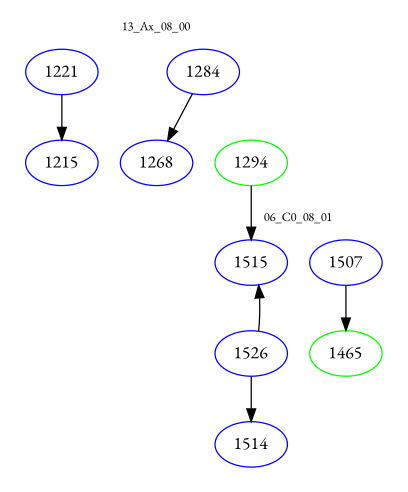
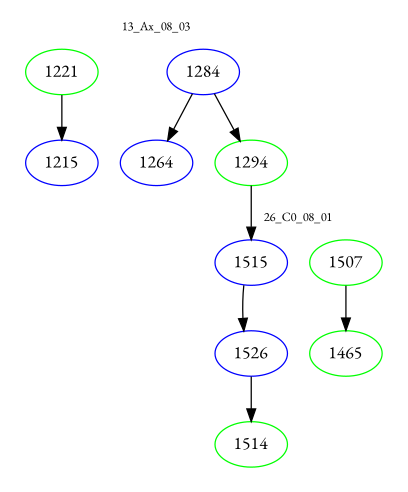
cluster "13_Ax_08_00": label "13_Ax_08_00" -> "13_Ax_08_03"
node "1221": color blue -> green
edge "1284" -> "1294": added
node "1268": label "1268" -> "1264"
cluster "06_C0_08_01": label "06_C0_08_01" -> "26_C0_08_01"
node "1507": color blue -> green
edge "1526" -> "1515": reversed
node "1514": color blue -> green
